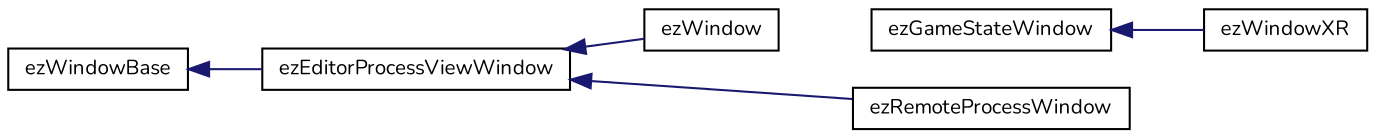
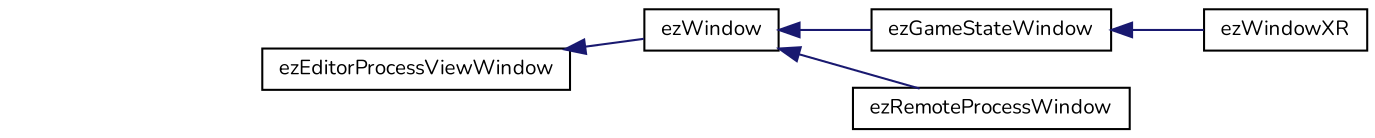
edge "ezGameStateWindow" -> "ezWindow": added
node "ezWindowBase": removed
edge "ezRemoteProcessWindow" -> "ezEditorProcessViewWindow": now "ezRemoteProcessWindow" -> "ezWindow"
